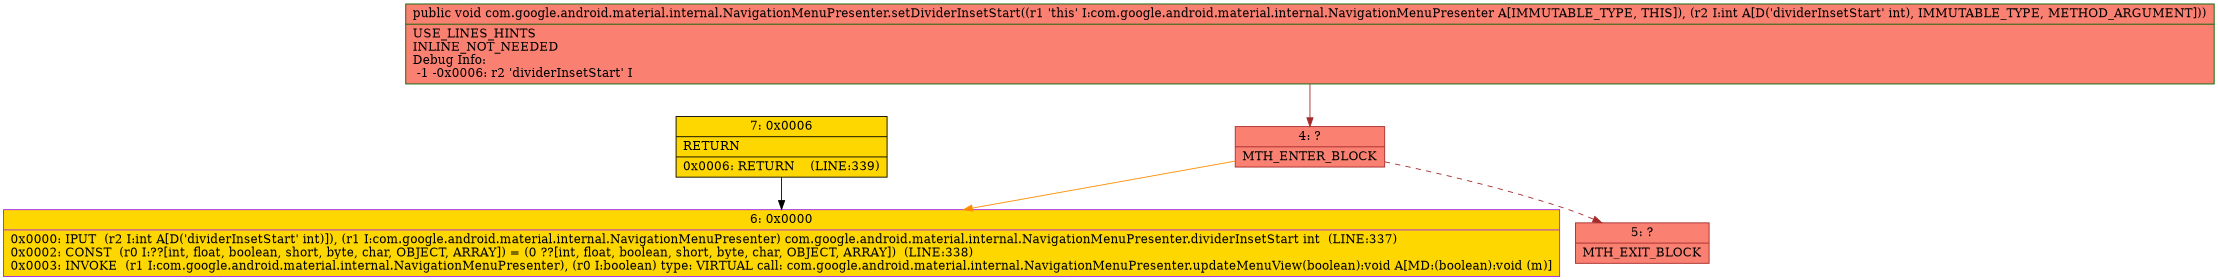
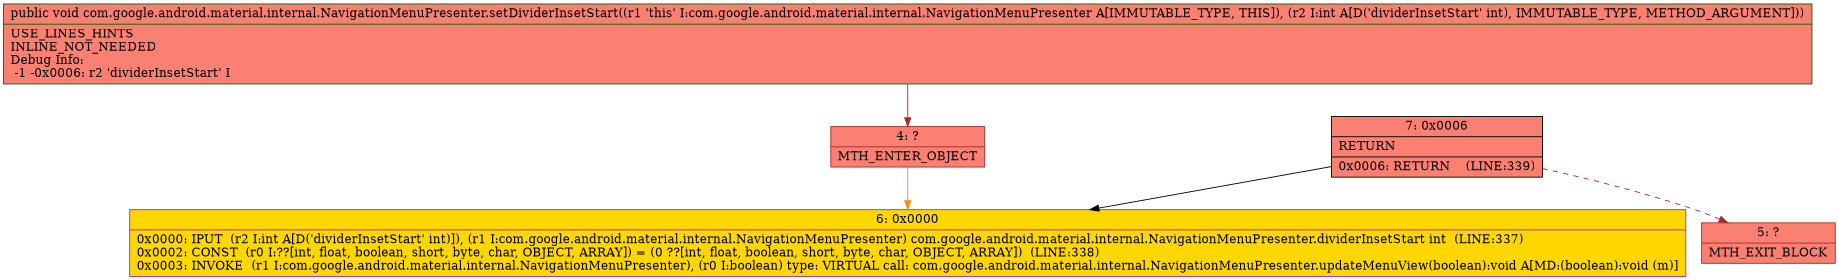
node "7: 0x0006": fillcolor gold -> salmon
node "4: ?": text "MTH_ENTER_BLOCK" -> "MTH_ENTER_OBJECT"
edge "4: ?" -> "5: ?": now "7: 0x0006" -> "5: ?"
